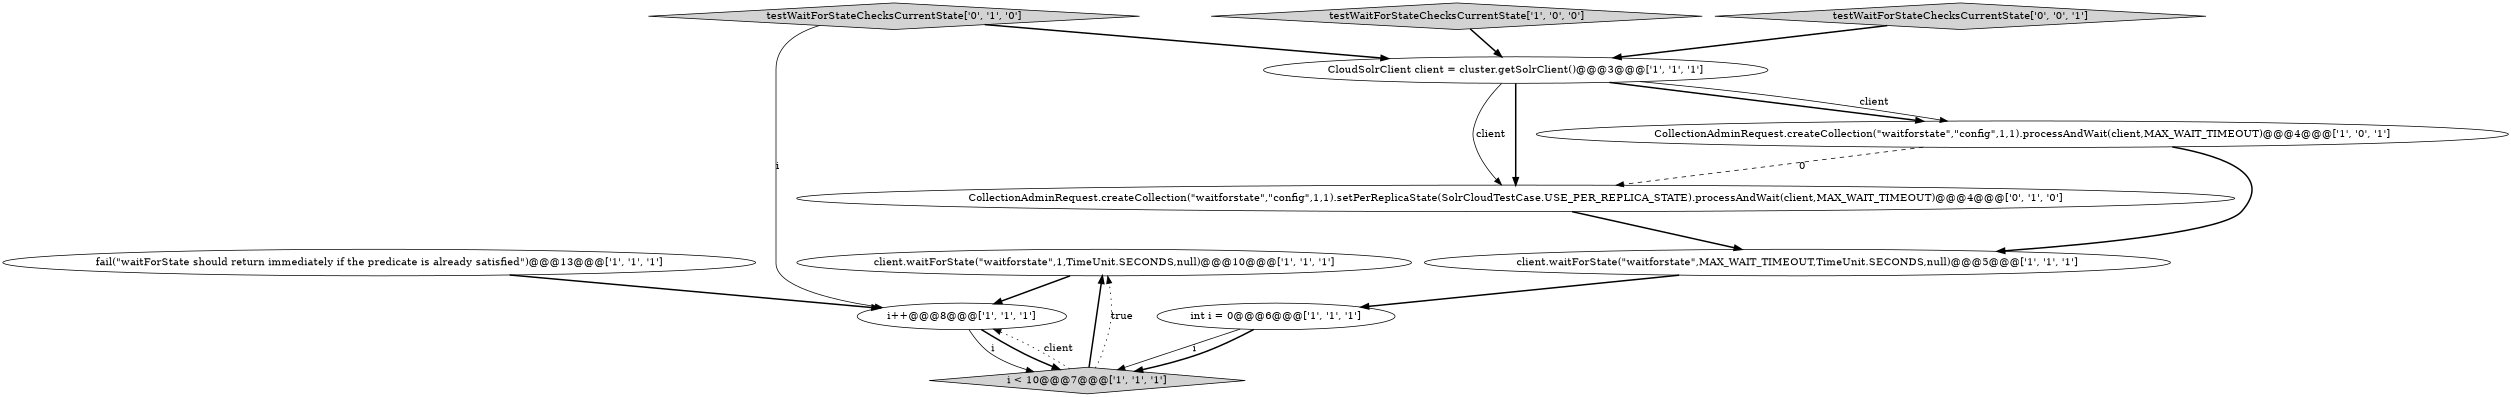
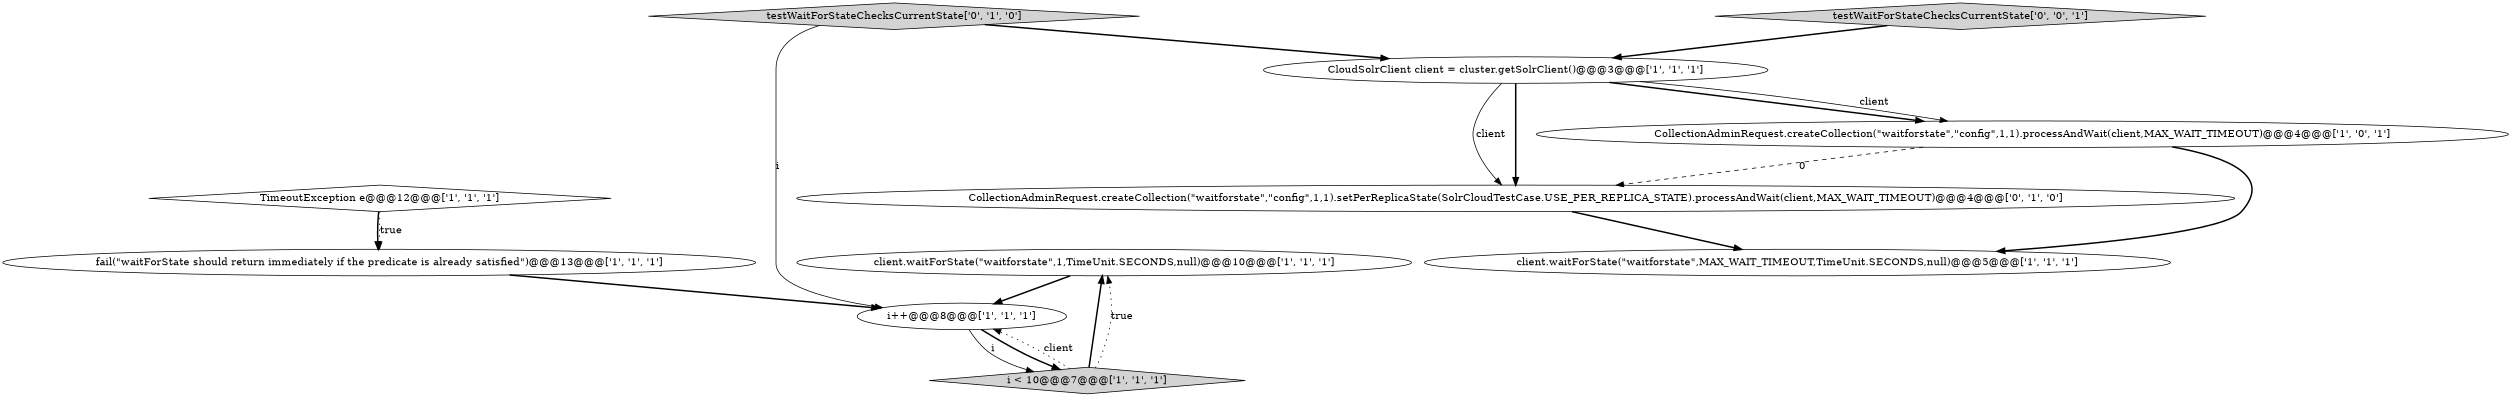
node "testWaitForStateChecksCurrentState['1', '0', '0']": removed
node "TimeoutException e@@@12@@@['1', '1', '1']": added
node "int i = 0@@@6@@@['1', '1', '1']": removed
